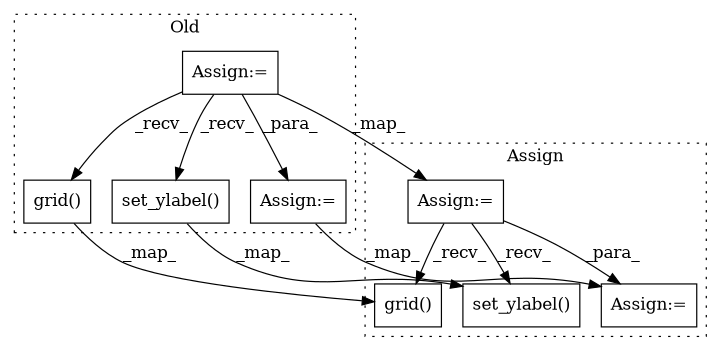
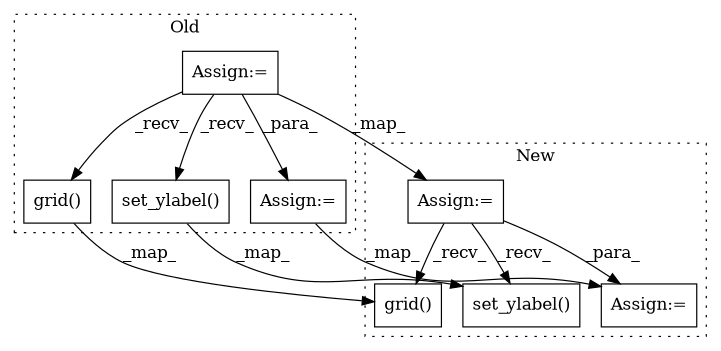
cluster "Assign": label "Assign" -> "New"
